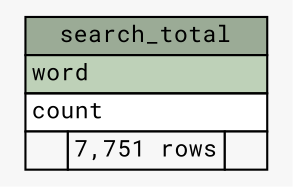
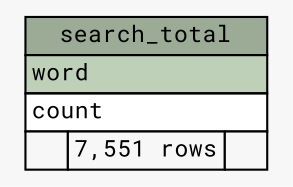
node "search_total": text "7,751 rows" -> "7,551 rows"
